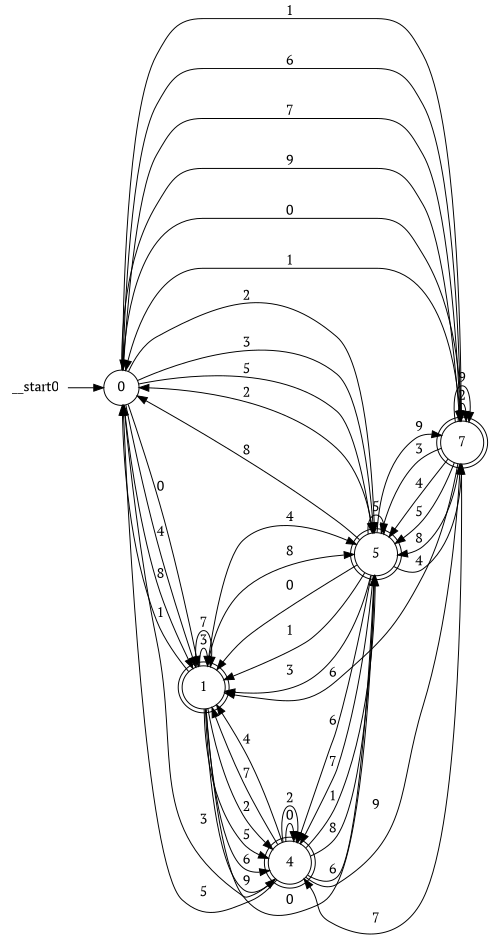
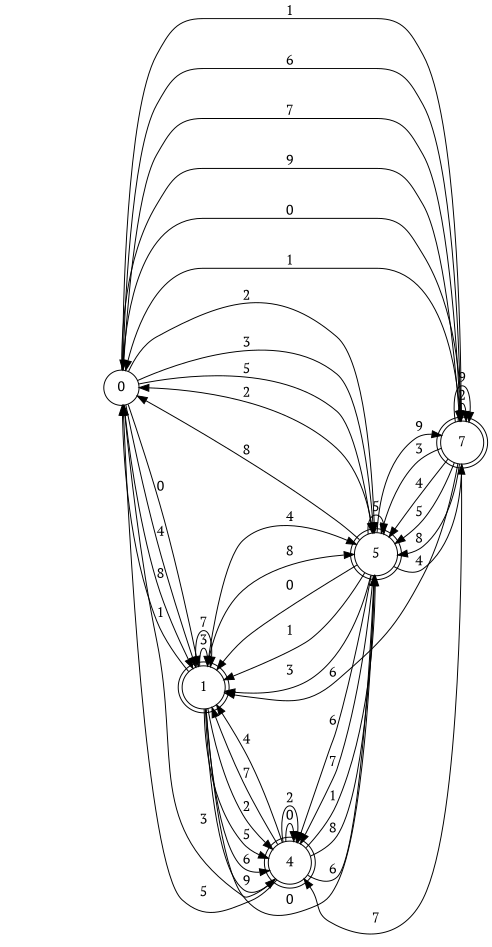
node "__start0": removed
edge "4" -> "7": removed, label "9"
